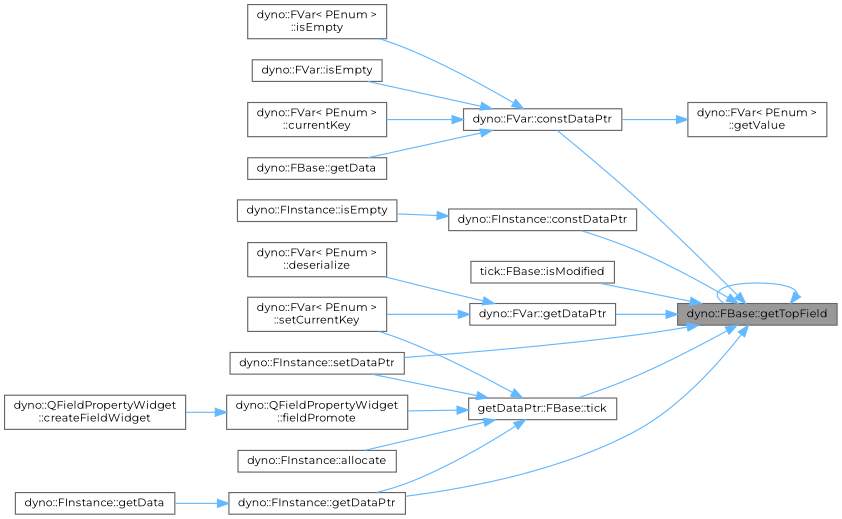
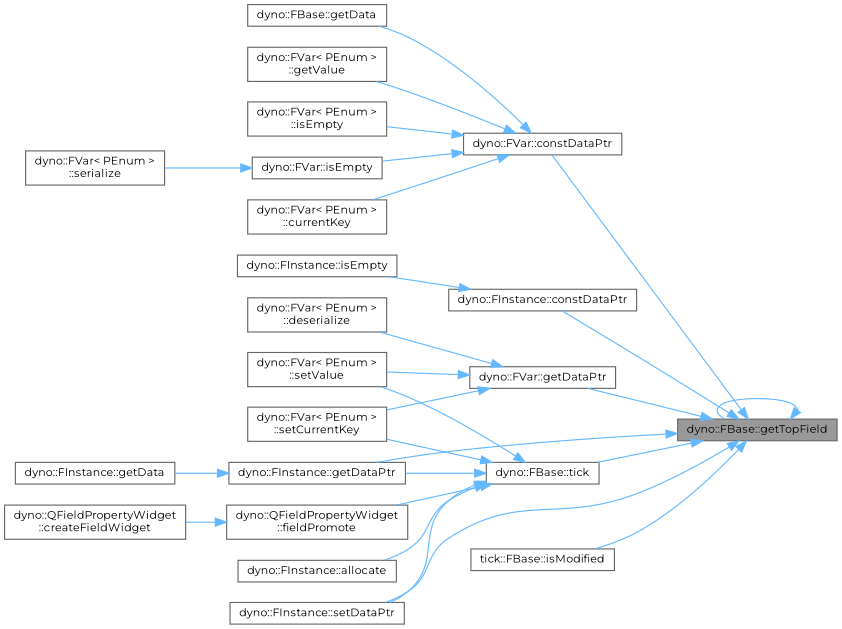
edge "dyno::FVar::constDataPtr" -> "dyno::FVar< PEnum > ::getValue": reversed
node "dyno::FVar< PEnum > ::serialize": added
node "dyno::FVar< PEnum > ::setValue": added
node "getDataPtr::FBase::tick": label "getDataPtr::FBase::tick" -> "dyno::FBase::tick"
